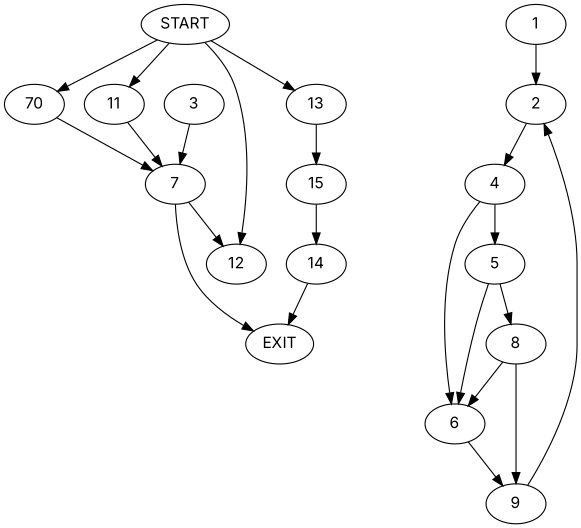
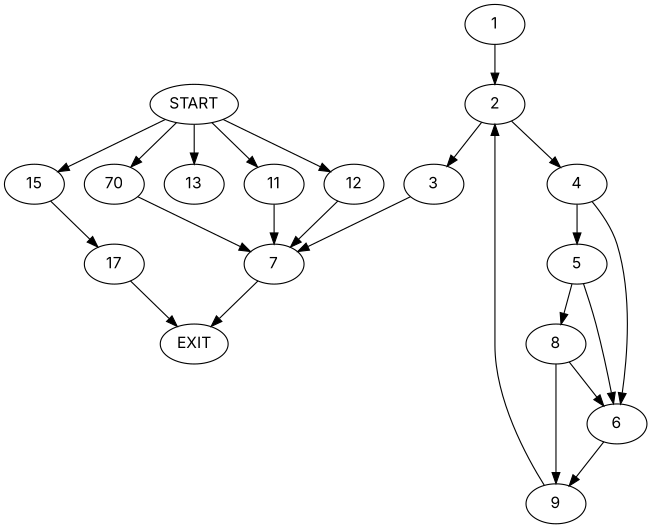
edge "13" -> "15": now "START" -> "15"
edge "2" -> "3": added
edge "7" -> "12": reversed
node "14": label "14" -> "17"
